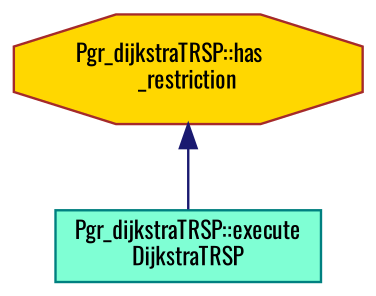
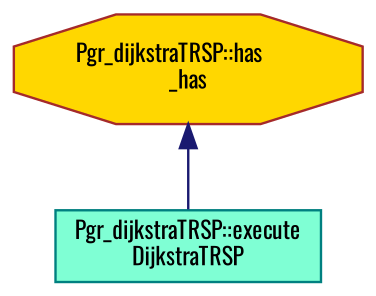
node "Pgr_dijkstraTRSP::has _restriction": label "Pgr_dijkstraTRSP::has _restriction" -> "Pgr_dijkstraTRSP::has _has"
